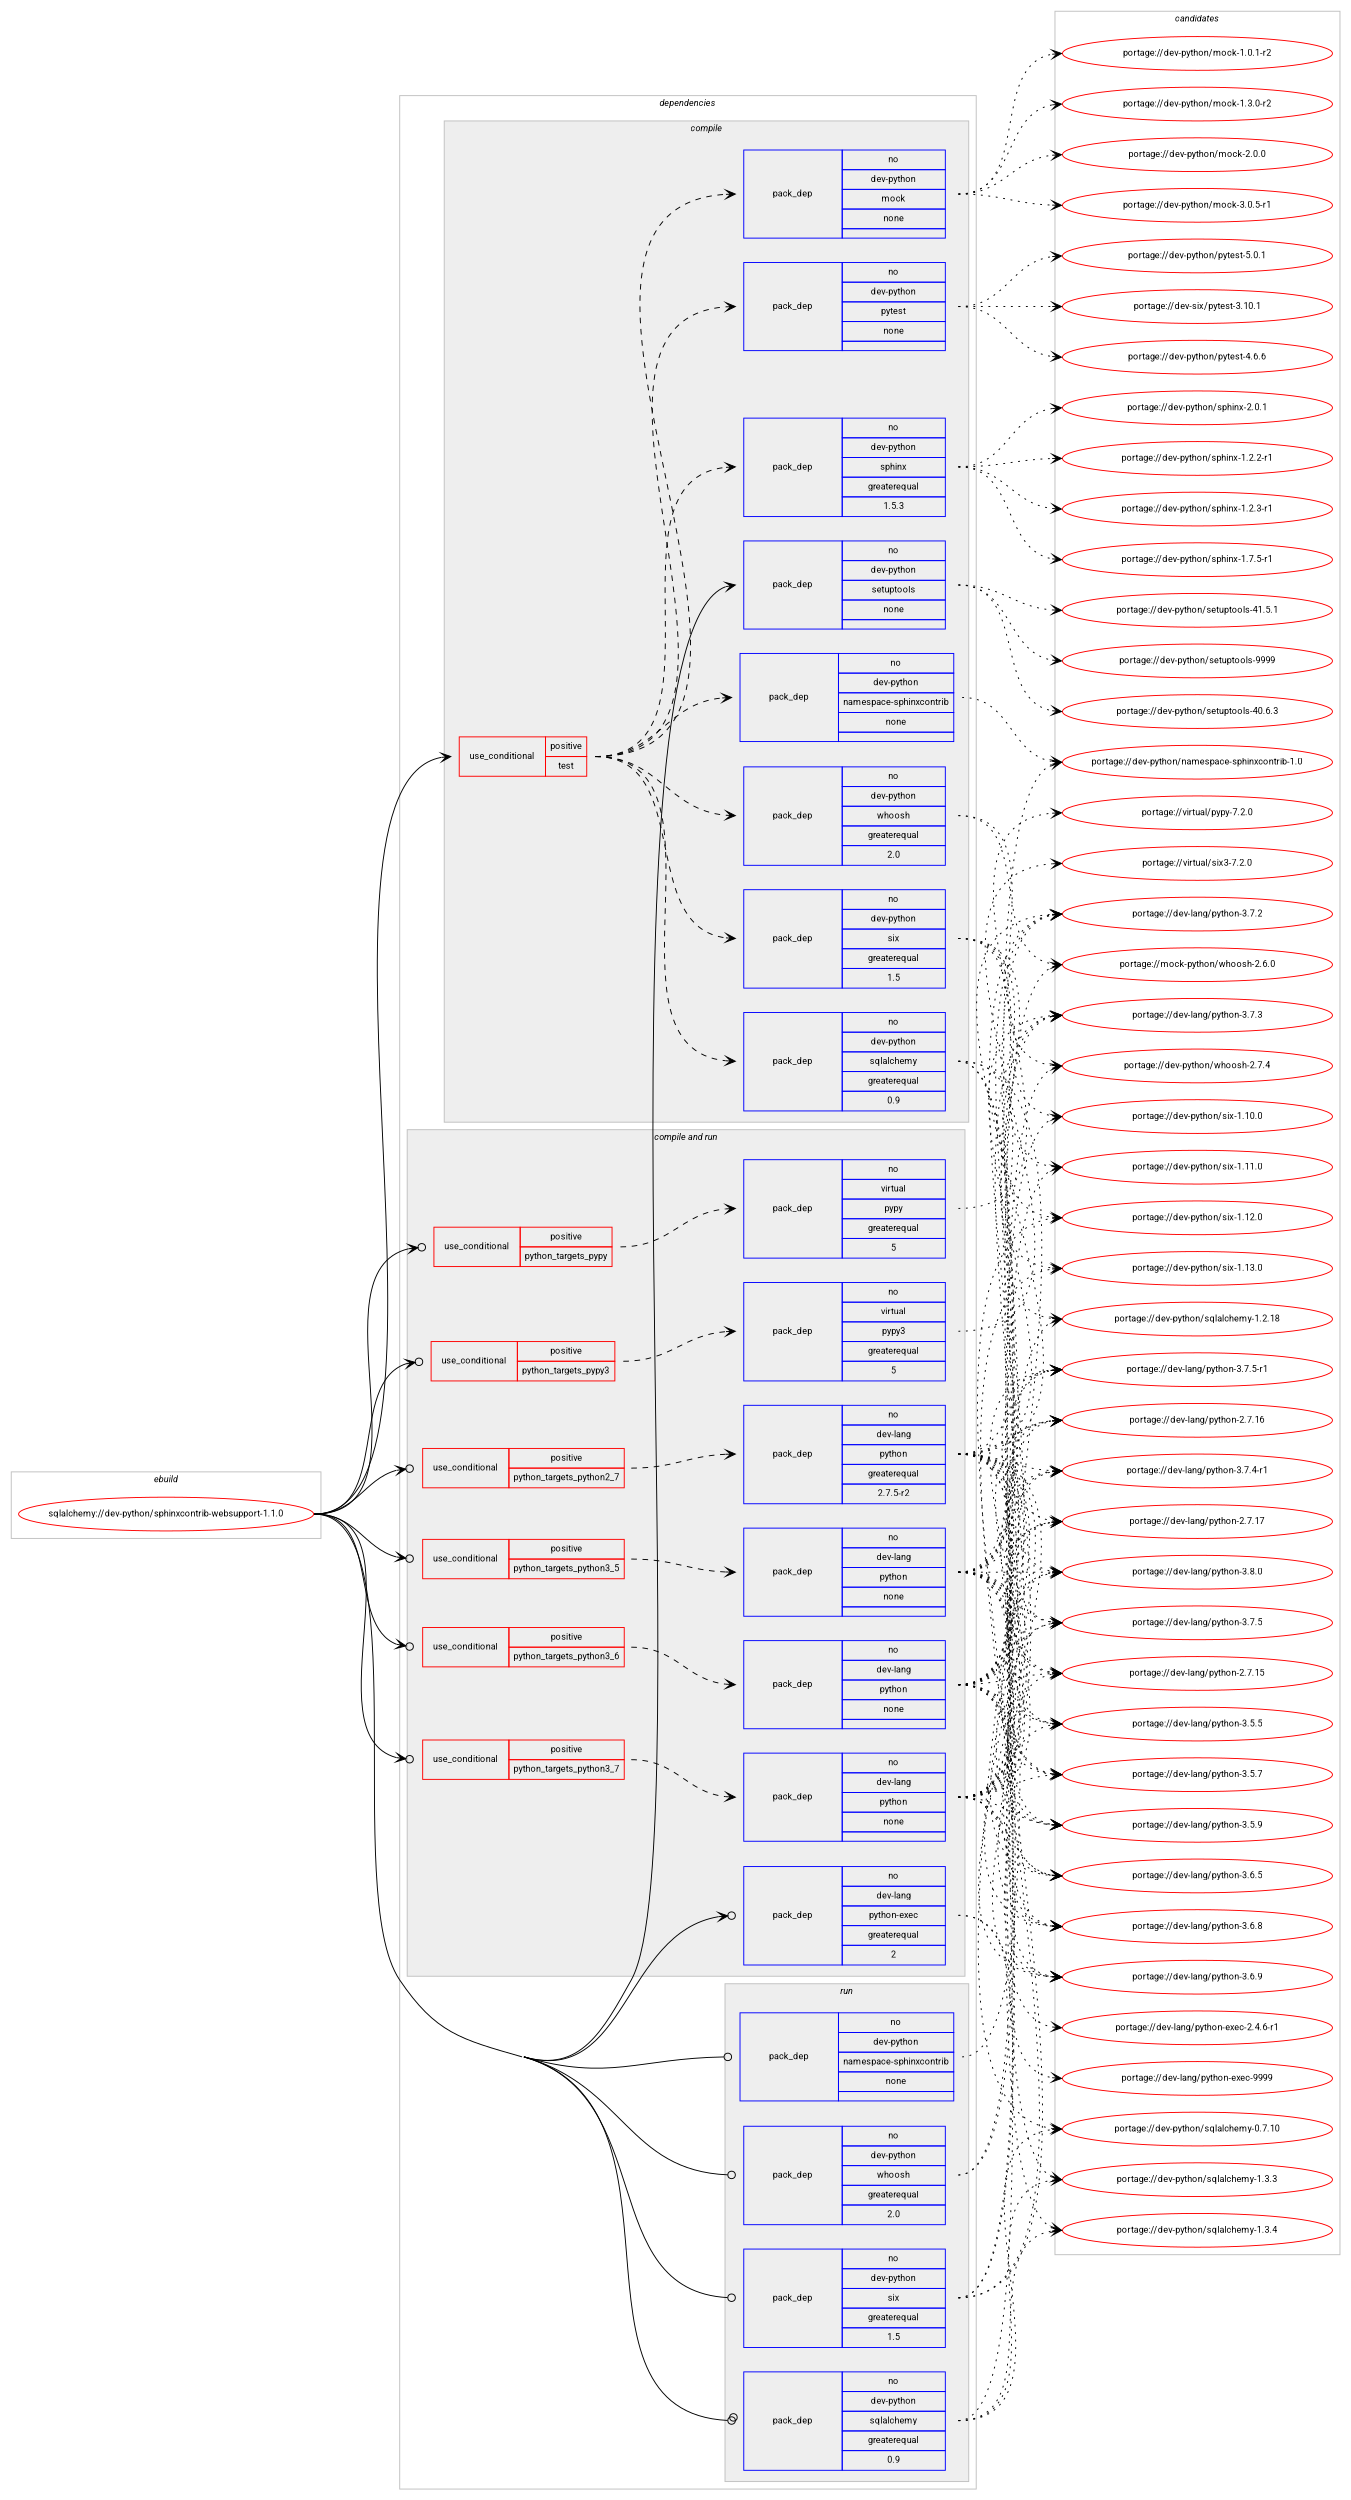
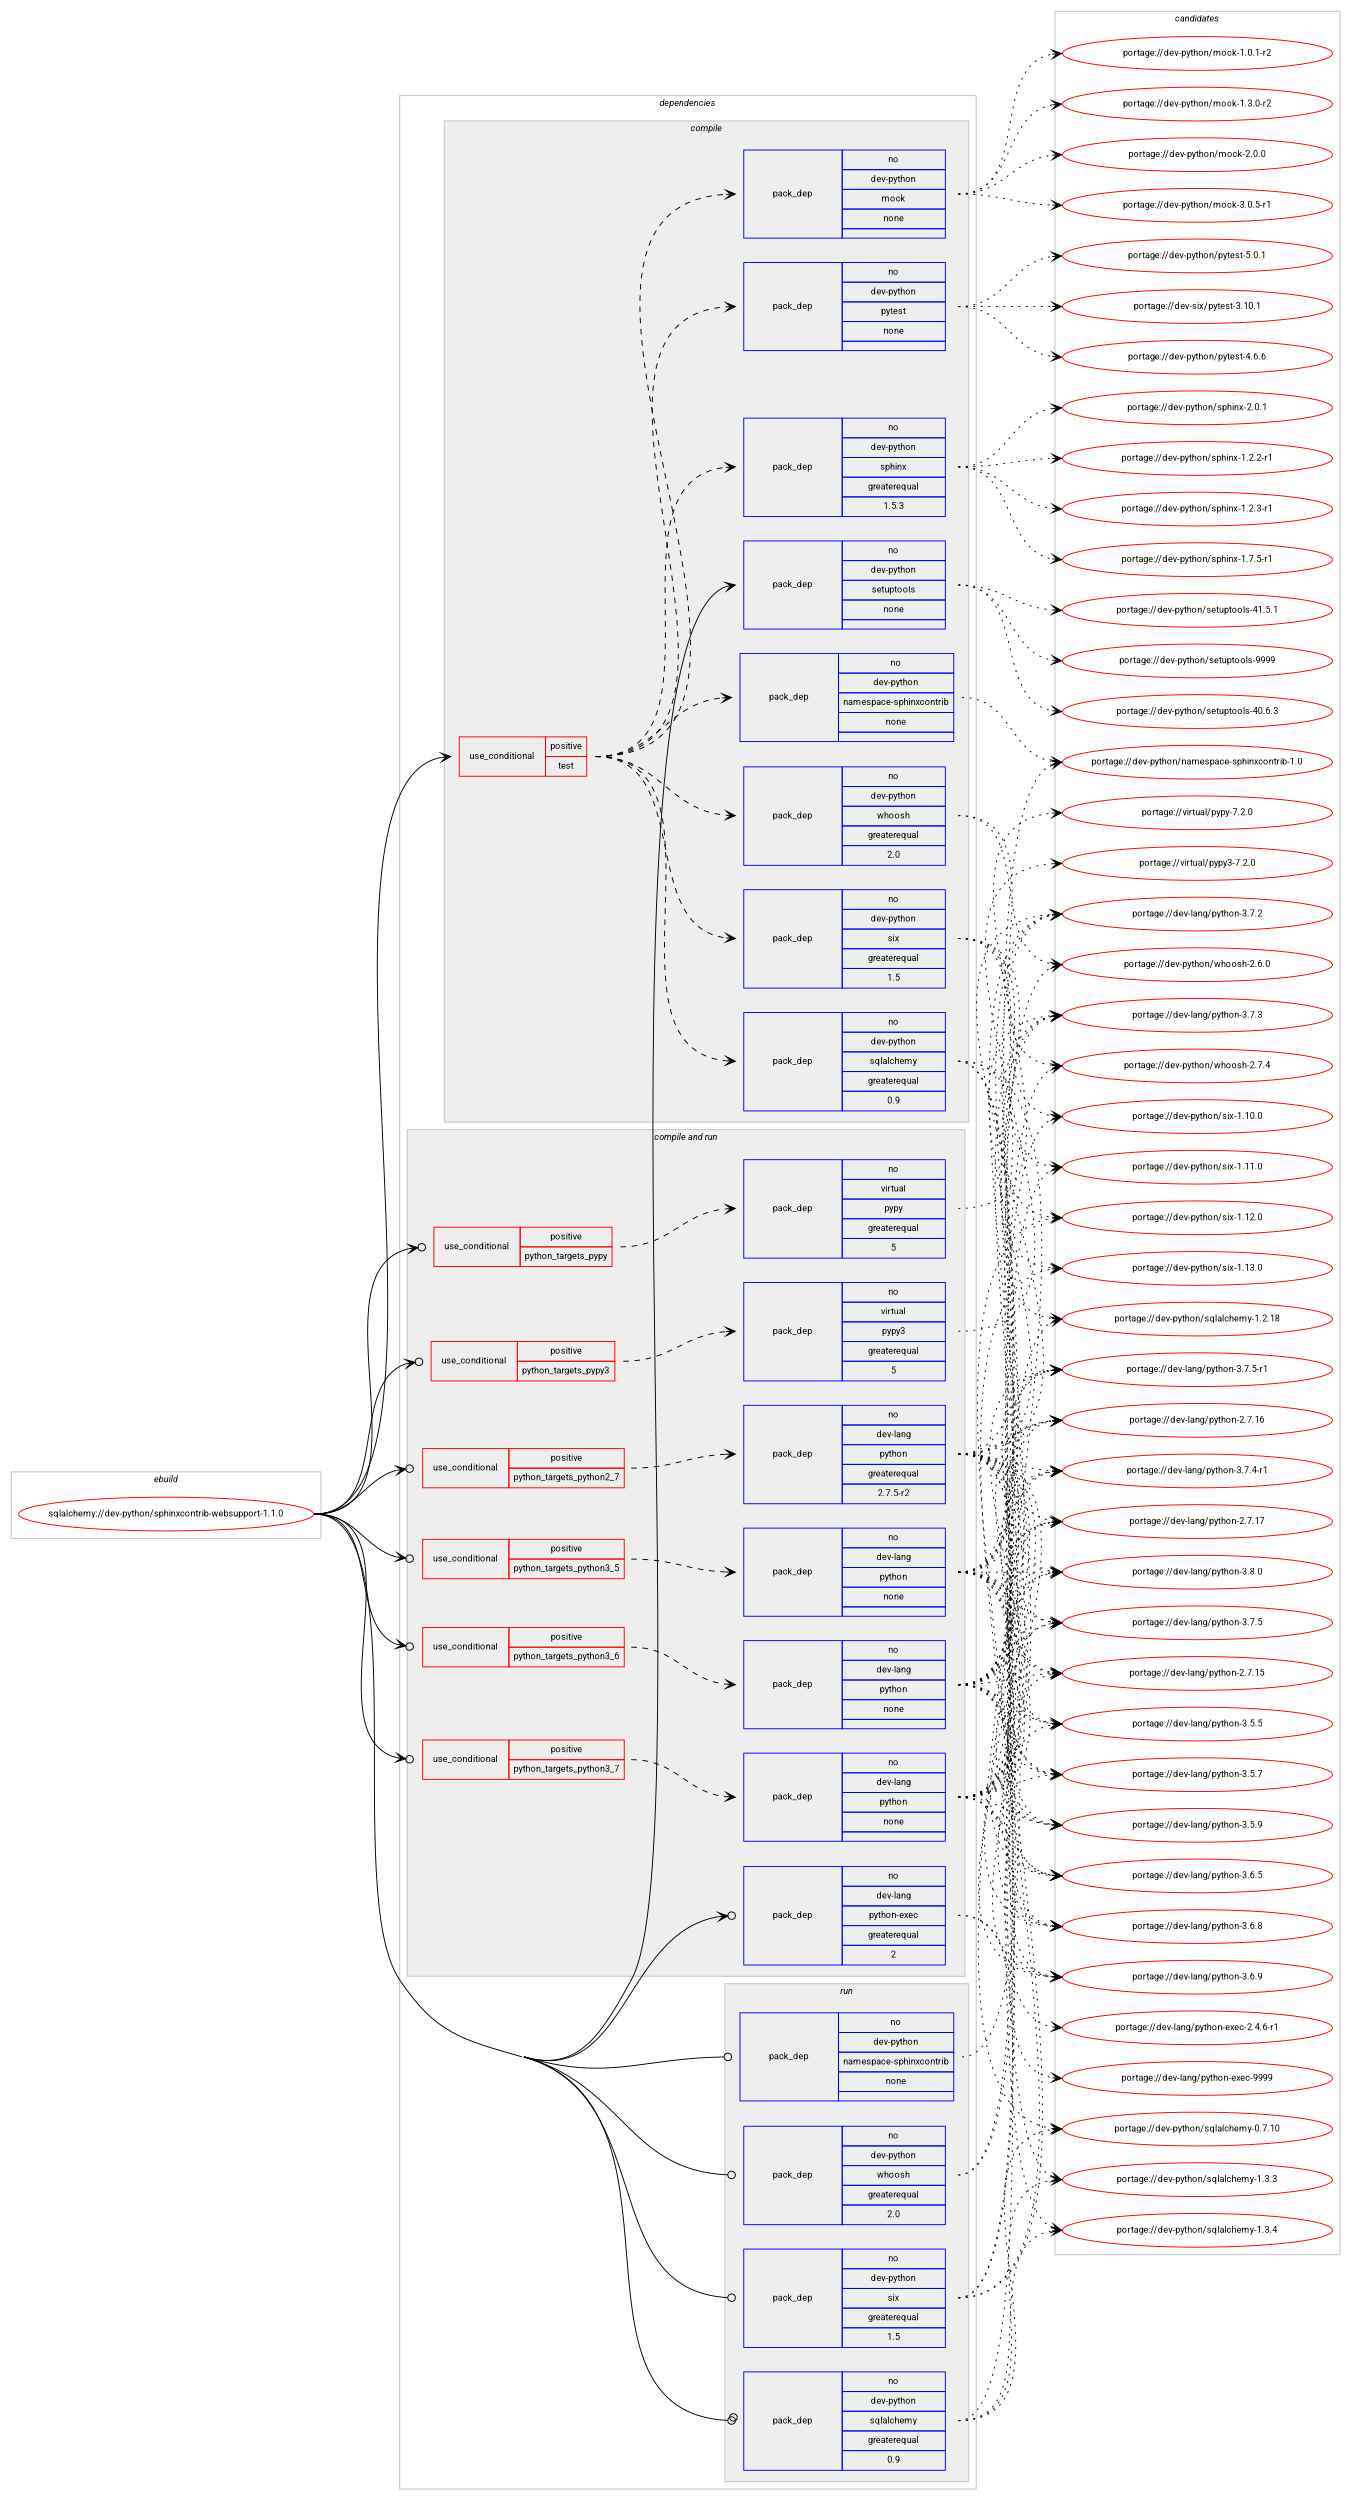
node "portage://virtual/six3-7.2.0": label "portage://virtual/six3-7.2.0" -> "portage://virtual/pypy3-7.2.0"
node "portage://mock-python/whoosh-2.6.0": label "portage://mock-python/whoosh-2.6.0" -> "portage://dev-python/whoosh-2.6.0"
